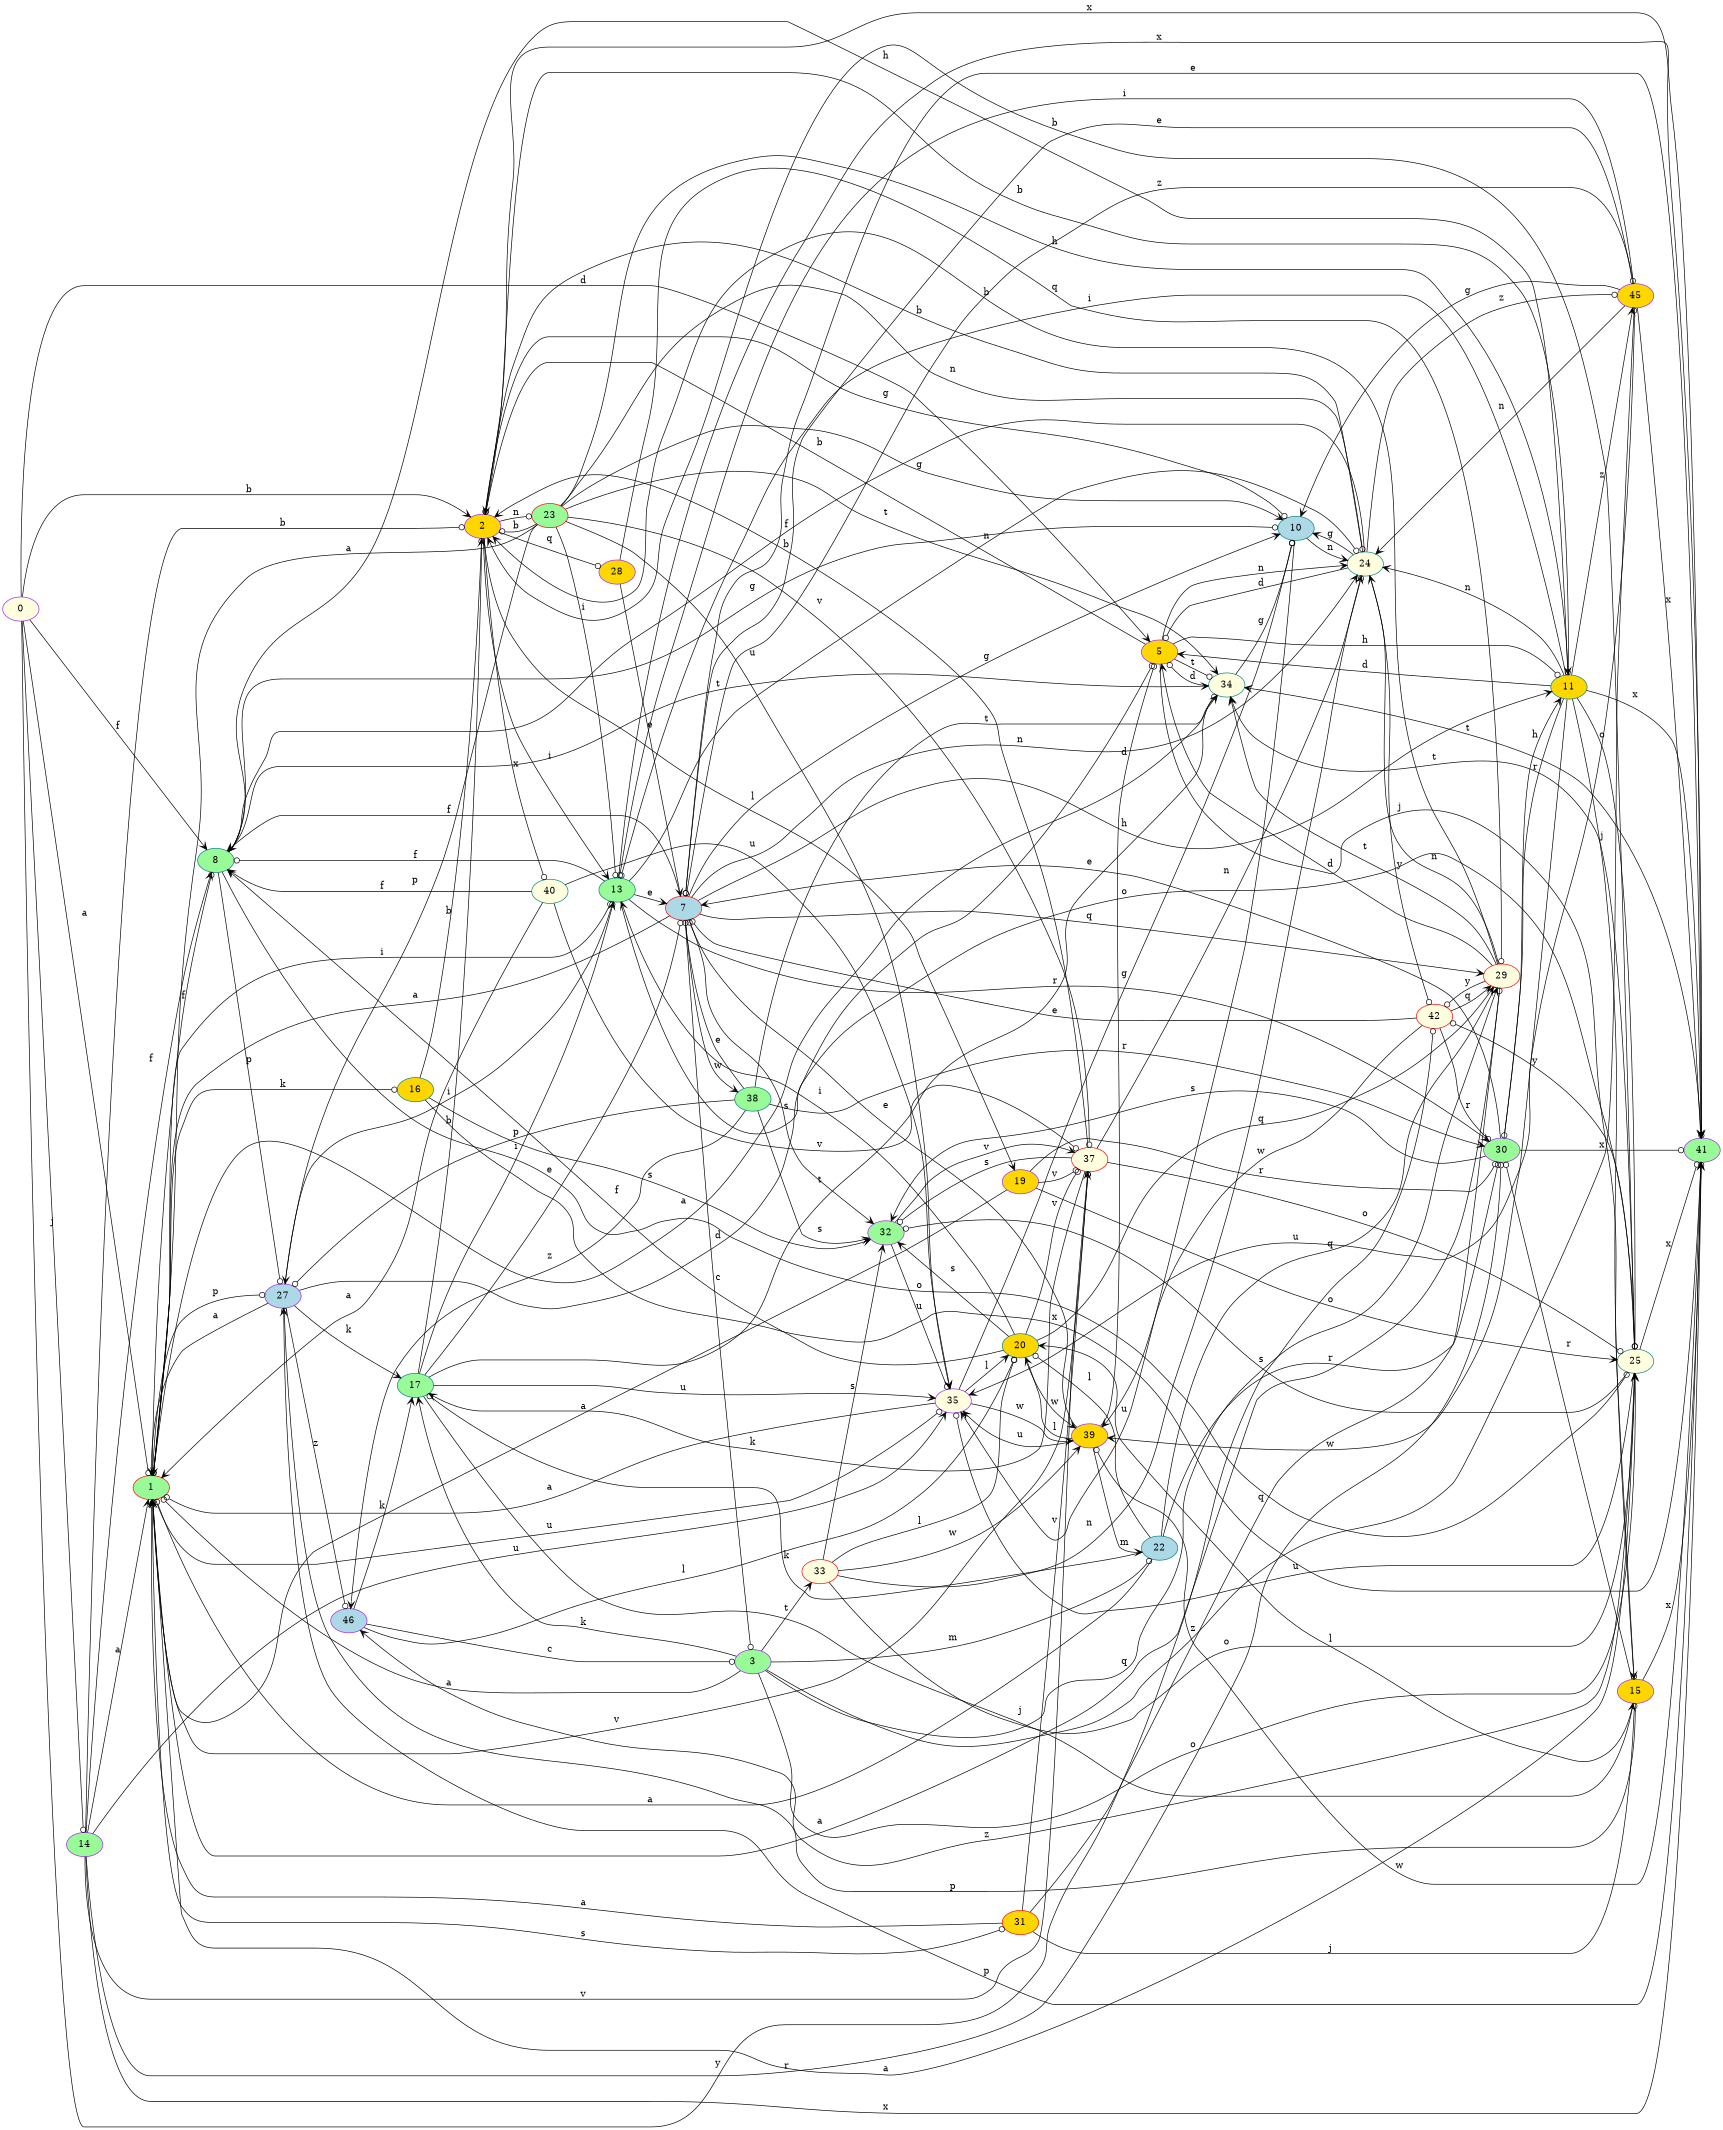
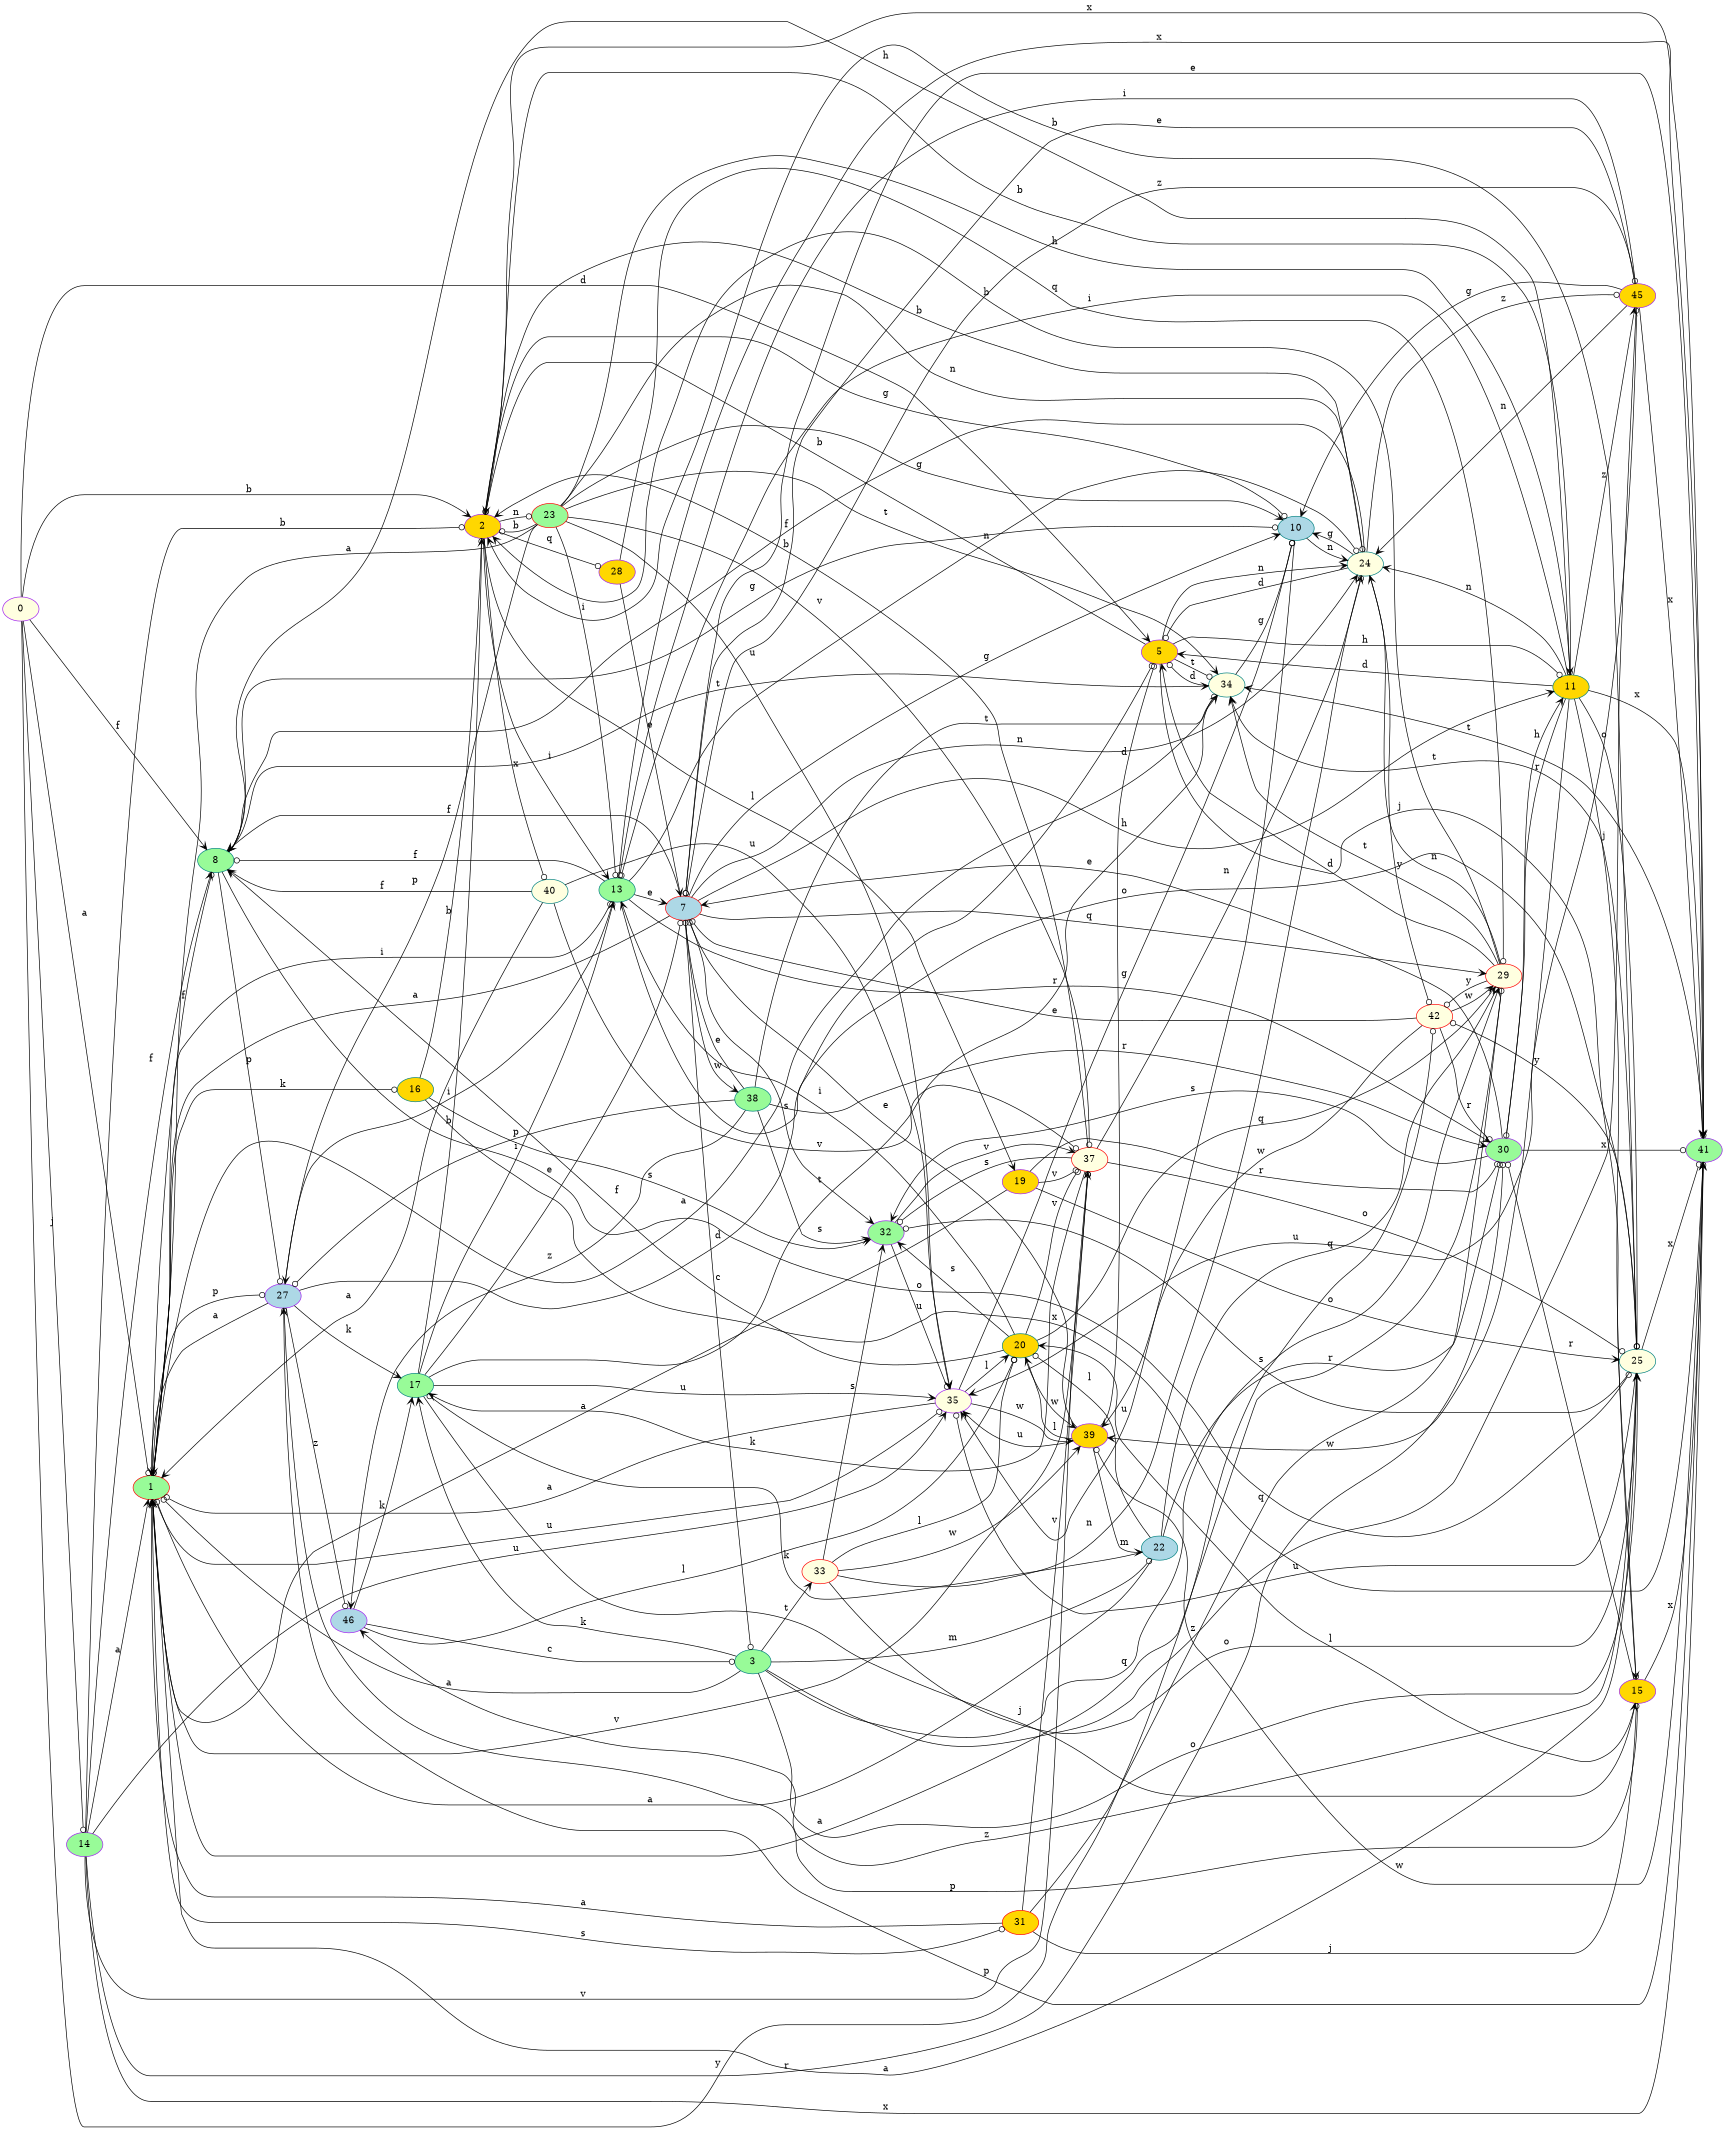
edge "42" -> "29": label "q" -> "w"
node "3": color purple -> teal
